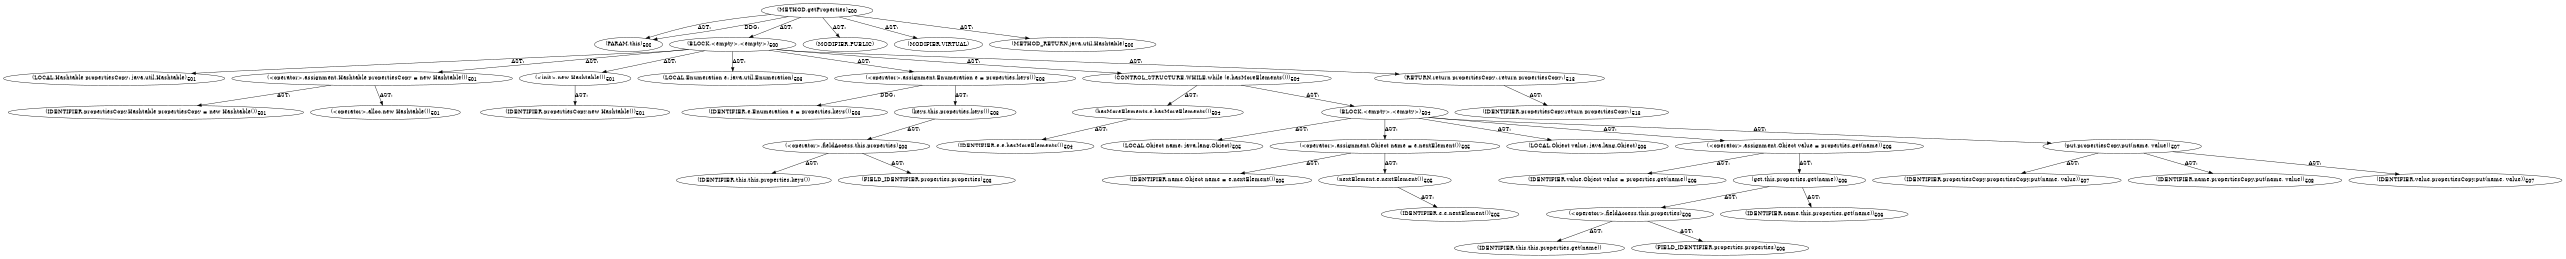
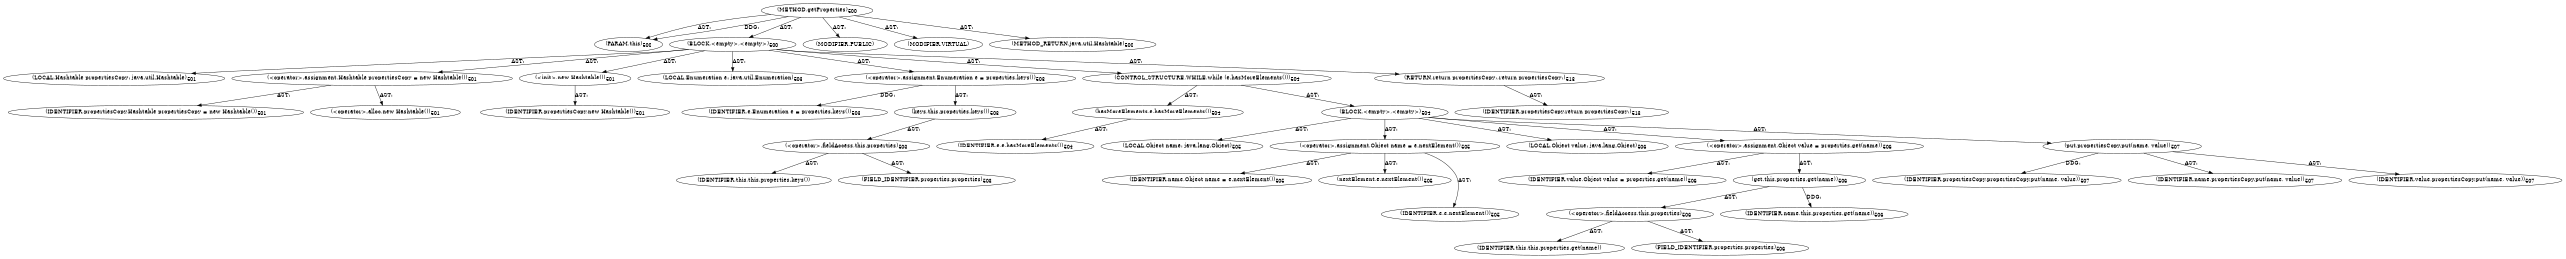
edge "(put,propertiesCopy.put(name, value))" -> "(IDENTIFIER,propertiesCopy,propertiesCopy.put(name, value))": label "AST: " -> "DDG: "
node "(IDENTIFIER,name,propertiesCopy.put(name, value))": text "508" -> "507"
edge "(nextElement,e.nextElement())" -> "(IDENTIFIER,e,e.nextElement())": now "(<operator>.assignment,Object name = e.nextElement())" -> "(IDENTIFIER,e,e.nextElement())"
edge "(get,this.properties.get(name))" -> "(IDENTIFIER,name,this.properties.get(name))": label "AST: " -> "DDG: "
